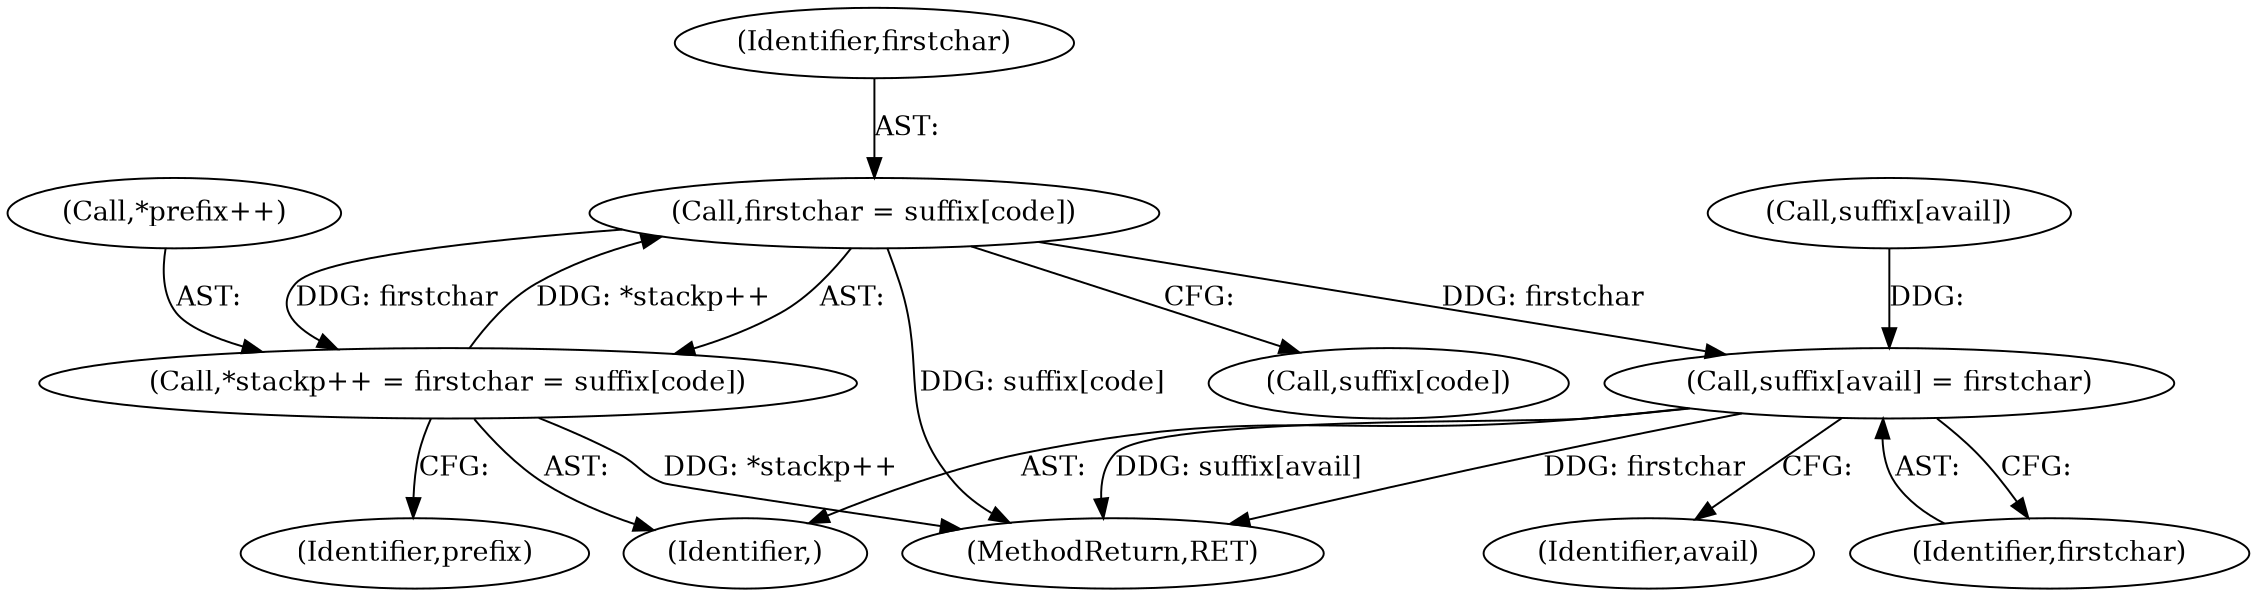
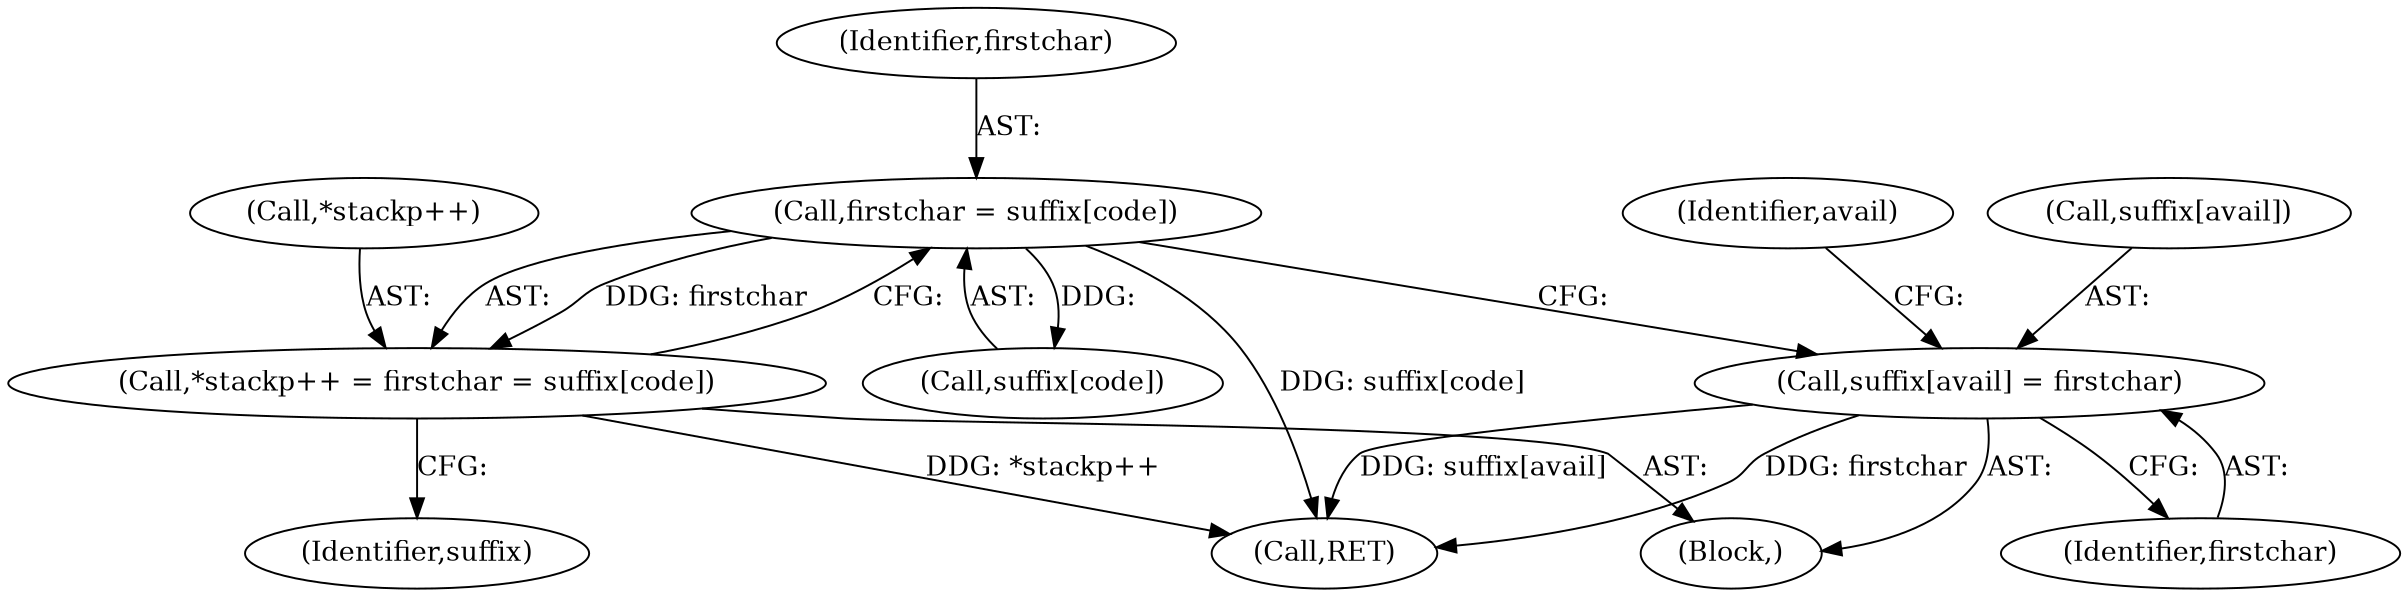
node "(Call,*prefix++)": label "(Call,*prefix++)" -> "(Call,*stackp++)"
edge "(Call,*stackp++ = firstchar = suffix[code])" -> "(Call,firstchar = suffix[code])": label "DDG: *stackp++" -> "CFG: "
edge "(Call,firstchar = suffix[code])" -> "(Call,suffix[code])": label "CFG: " -> "DDG: "
edge "(Call,firstchar = suffix[code])" -> "(Call,suffix[avail] = firstchar)": label "DDG: firstchar" -> "CFG: "
edge "(Call,suffix[avail])" -> "(Call,suffix[avail] = firstchar)": label "DDG: " -> "AST: "
edge "(Call,suffix[code])" -> "(Call,firstchar = suffix[code])": added, label "AST:"
edge "(Call,suffix[avail] = firstchar)" -> "(Identifier,avail)": reversed
node "(Identifier,prefix)": label "(Identifier,prefix)" -> "(Identifier,suffix)"
node "(Identifier,)": label "(Identifier,)" -> "(Block,)"
node "(MethodReturn,RET)": label "(MethodReturn,RET)" -> "(Call,RET)"
